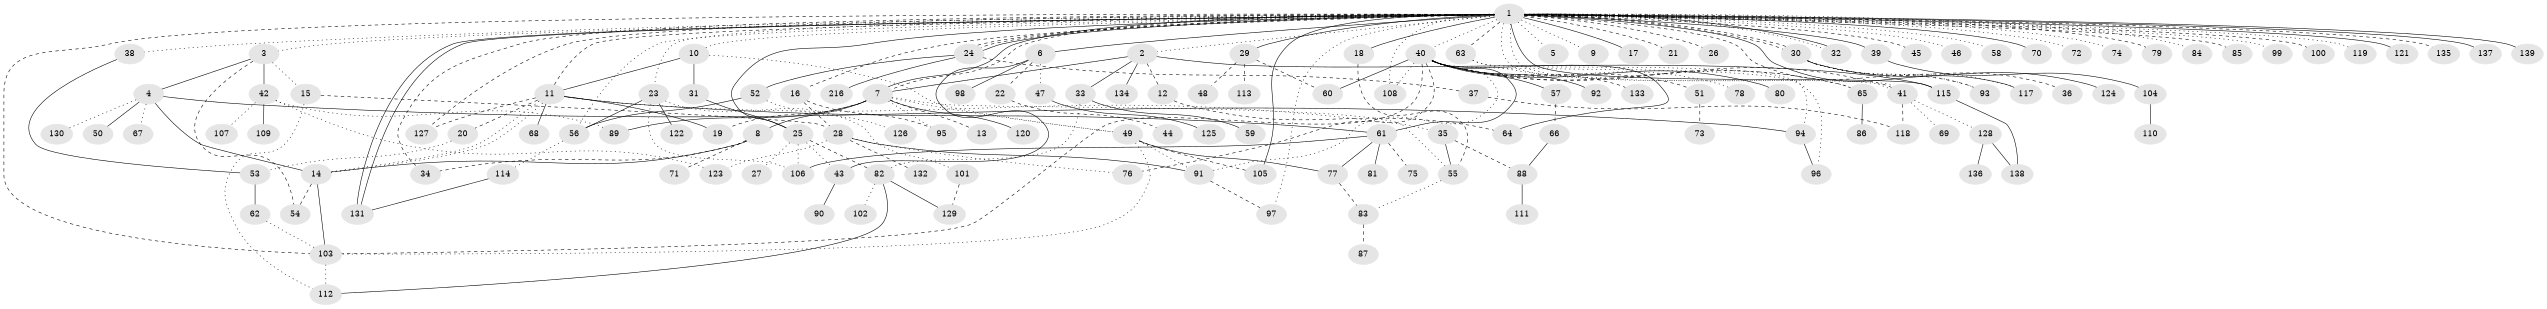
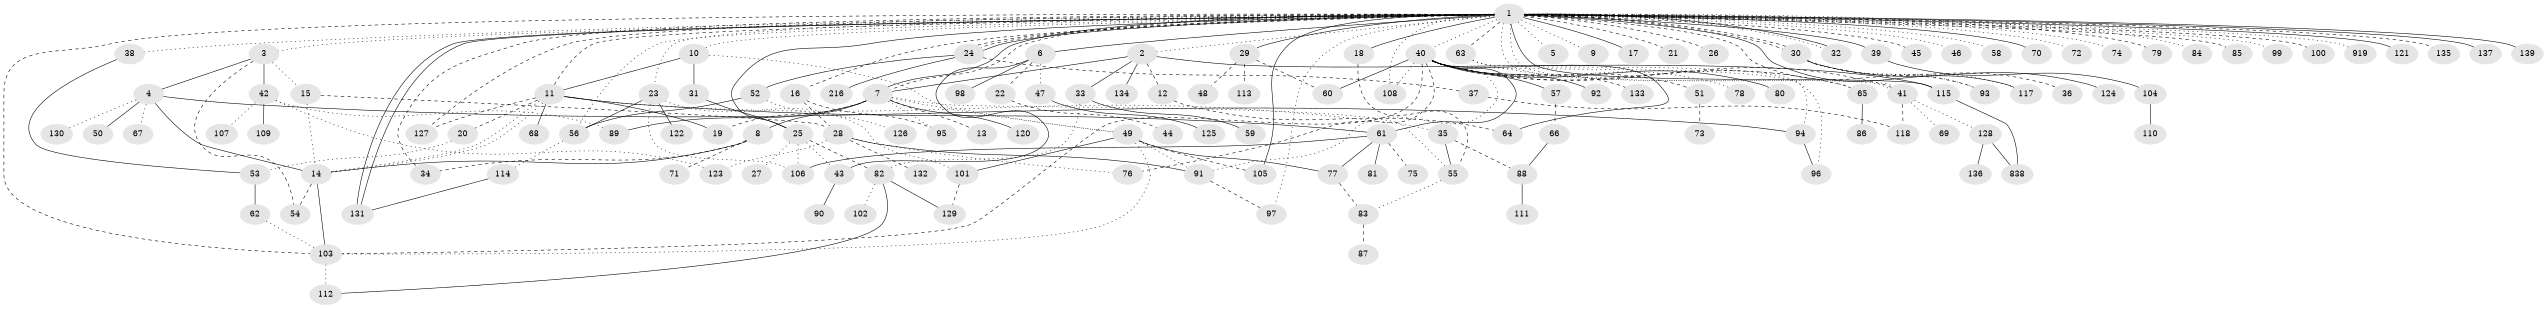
node "119": label "119" -> "919"
edge "49" -- "101": added
node "138": label "138" -> "838"
edge "15" -- "112": now "15" -- "14"
